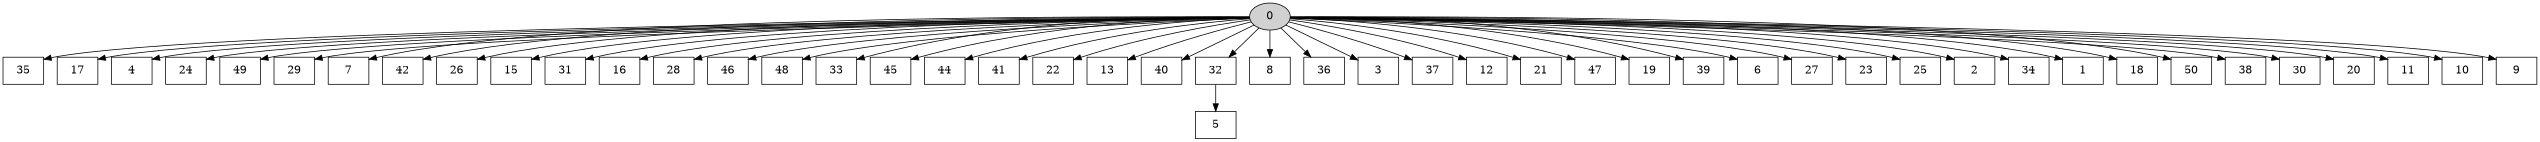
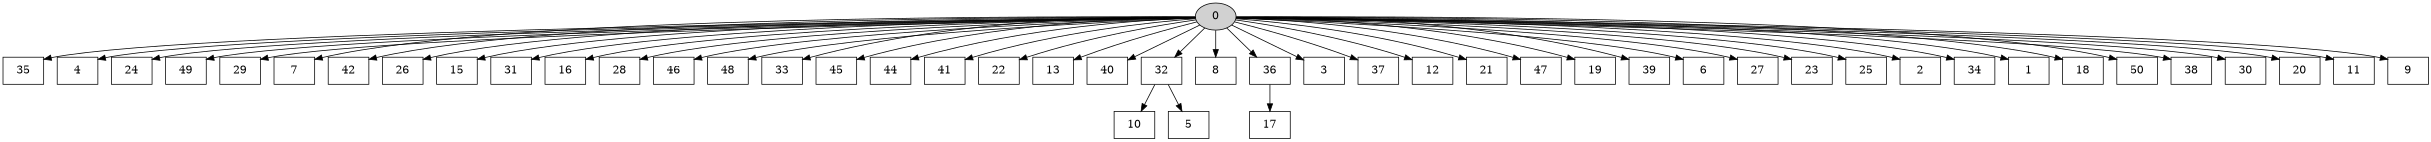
edge "0" -> "17": now "36" -> "17"
edge "0" -> "10": now "32" -> "10"
